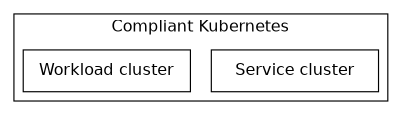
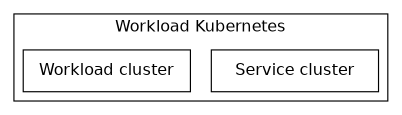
cluster "Compliant Kubernetes": label "Compliant Kubernetes" -> "Workload Kubernetes"
